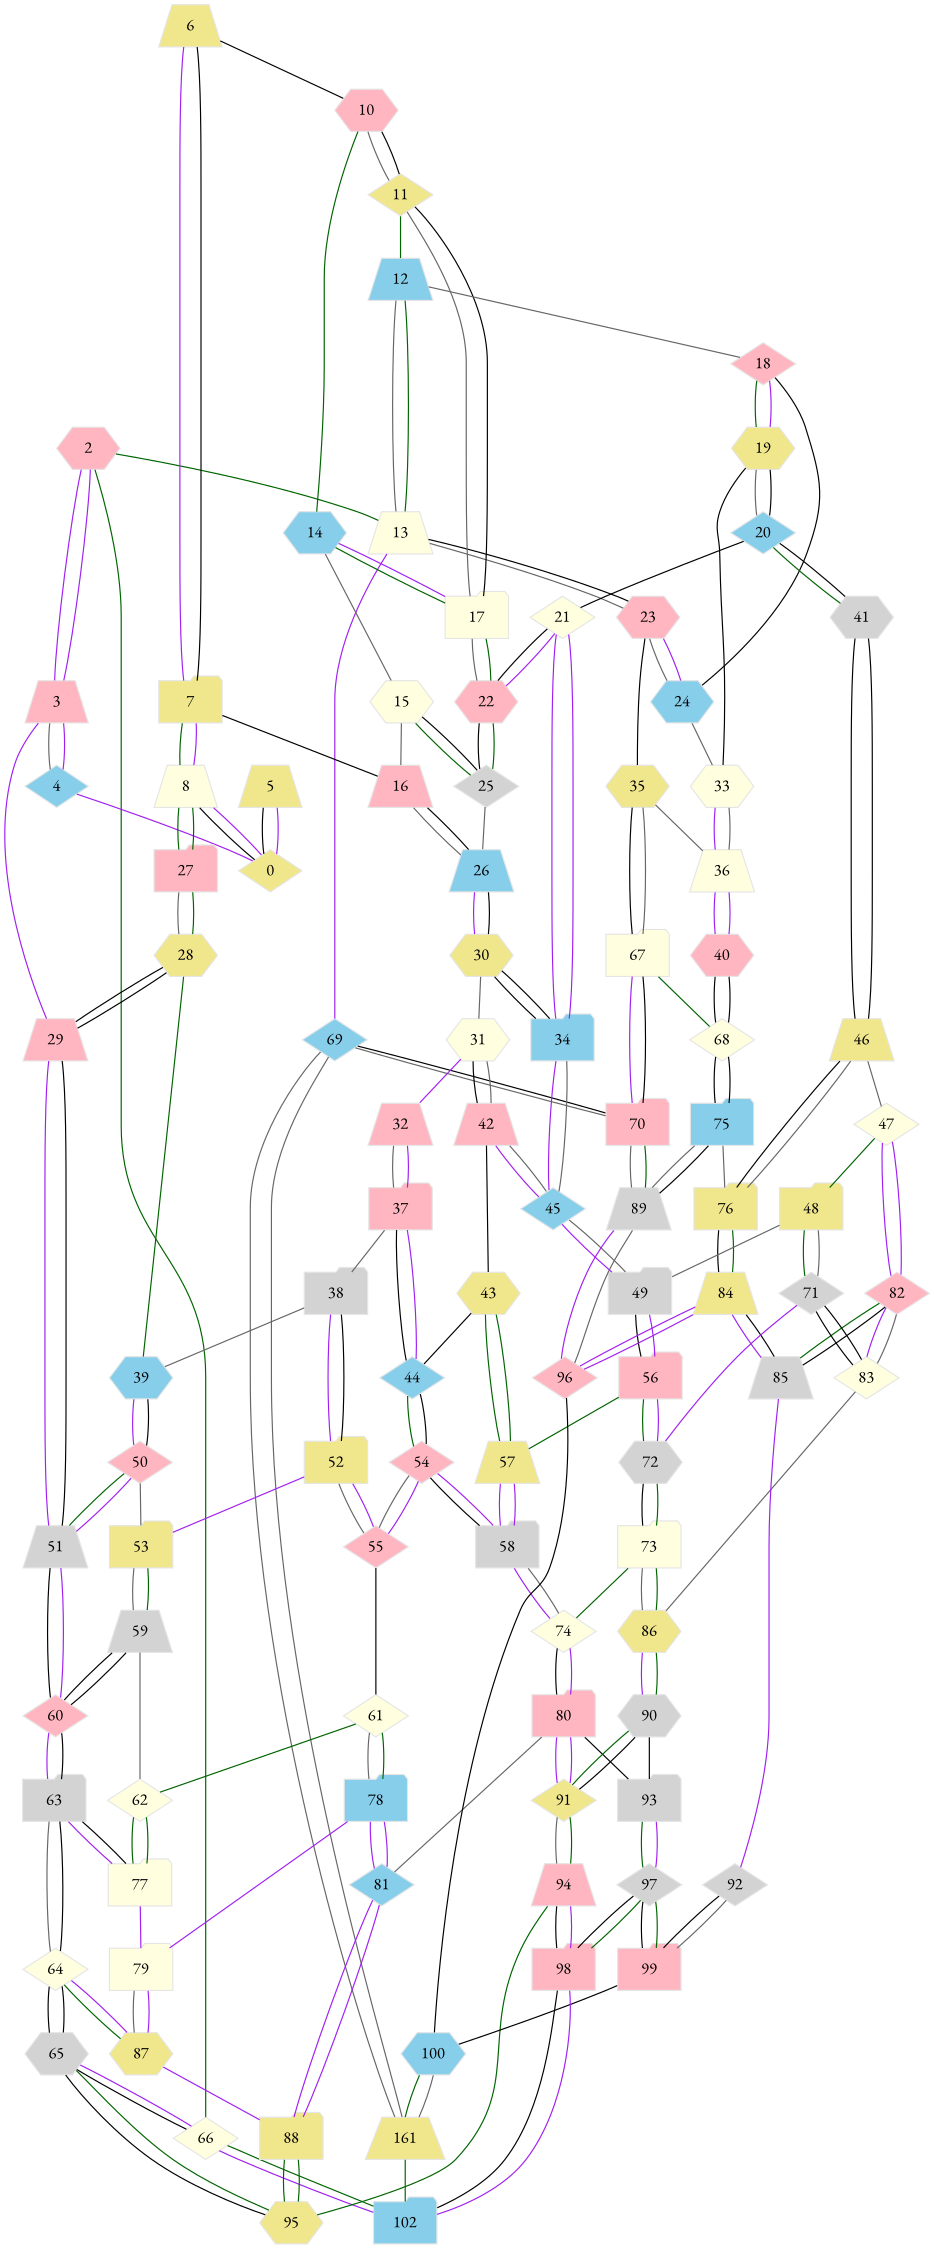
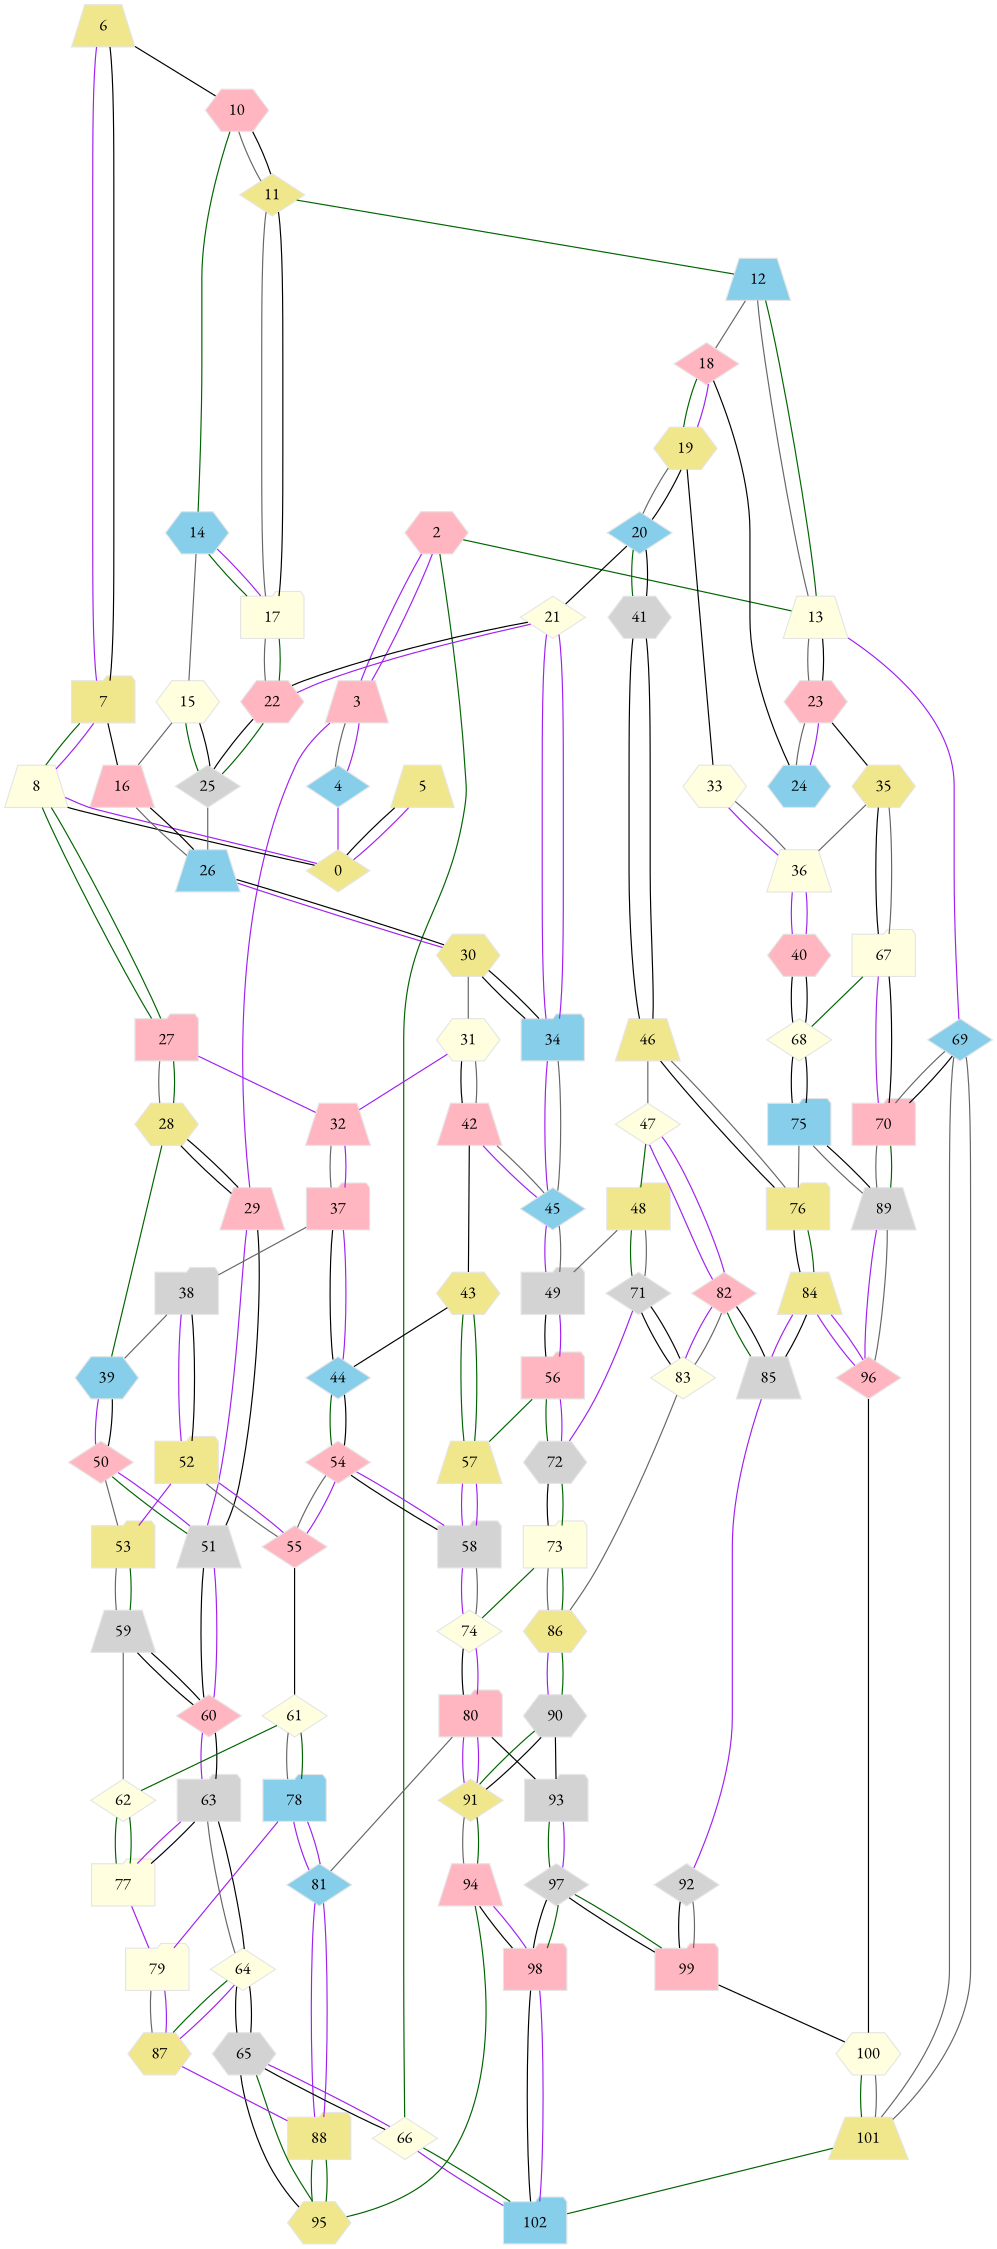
edge "24" -- "33": removed
edge "27" -- "32": added
node "100": fillcolor skyblue -> lightyellow
node "161": label "161" -> "101"
